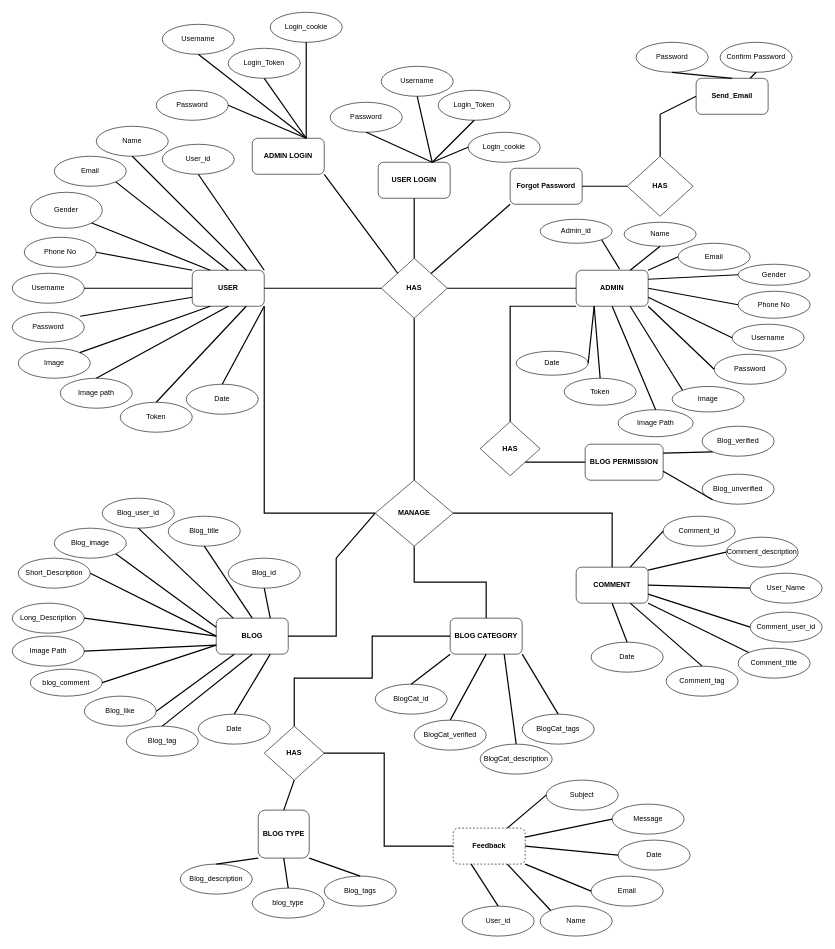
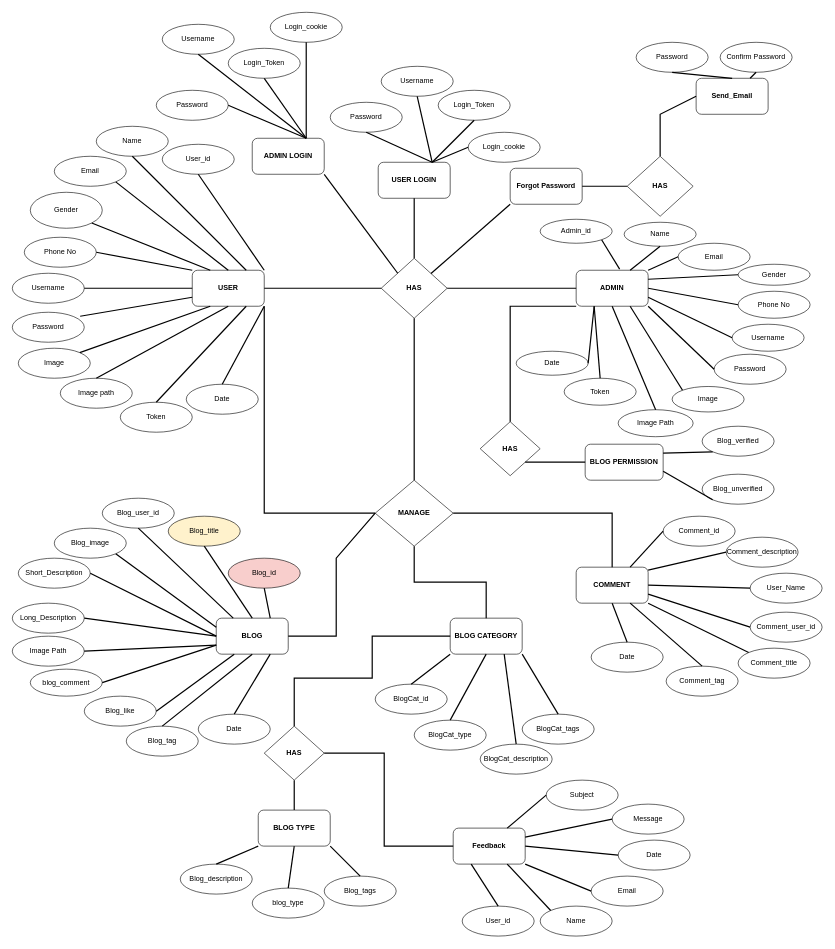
node "Blog_title": fillcolor #ffffff -> #fff2cc
node "Blog_id": fillcolor #ffffff -> #f8cecc
node "BlogCat_verified": label "BlogCat_verified" -> "BlogCat_type"
node "BLOG TYPE": size 51x48 -> 72x36
node "Feedback": style dashed -> solid
